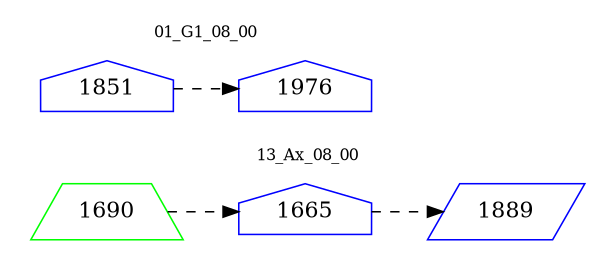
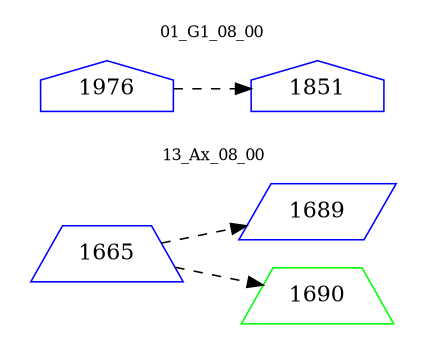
edge "1851" -> "1976": reversed
edge "1690" -> "1665": reversed
node "1665": shape house -> trapezium
node "1889": label "1889" -> "1689"
